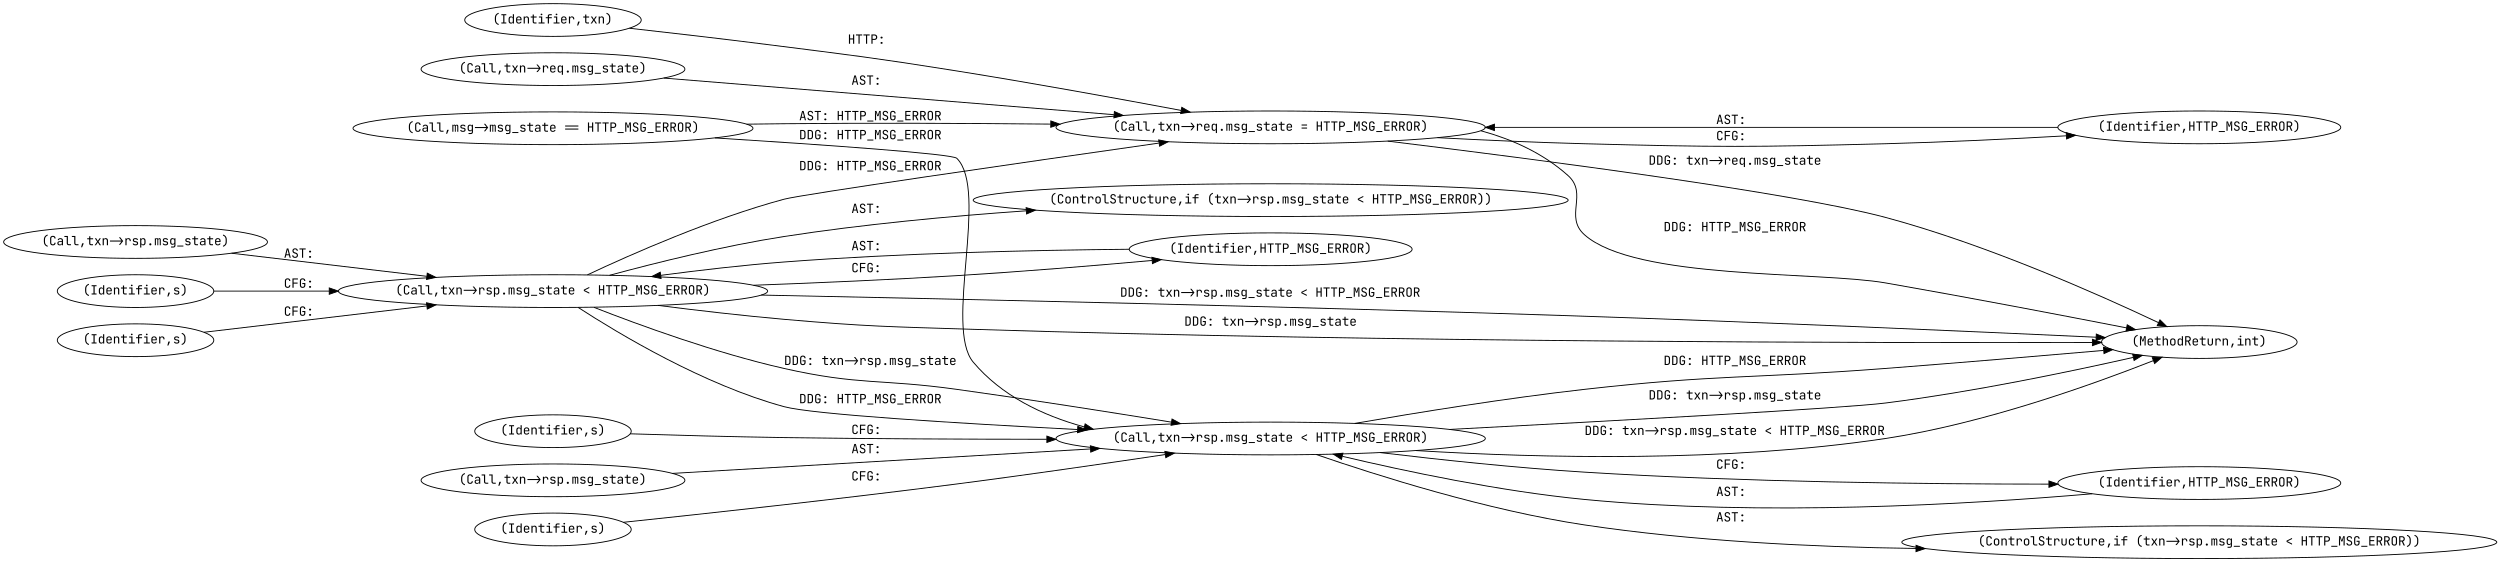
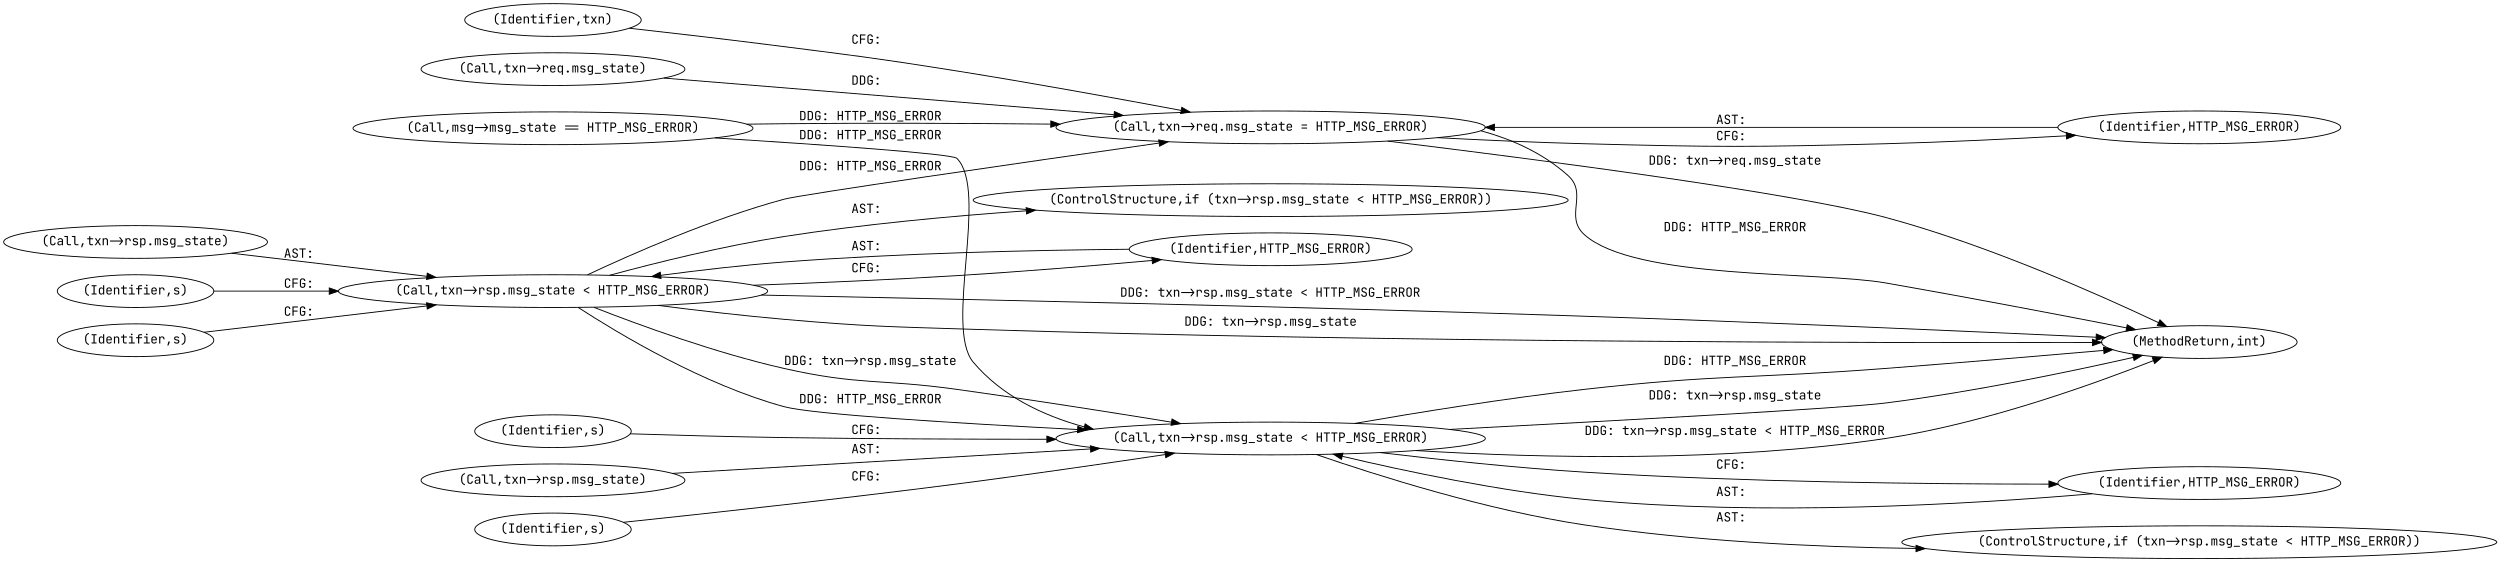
edge "(Identifier,txn)" -> "(Call,txn->req.msg_state = HTTP_MSG_ERROR)": label "HTTP: " -> "CFG: "
edge "(Call,txn->req.msg_state)" -> "(Call,txn->req.msg_state = HTTP_MSG_ERROR)": label "AST: " -> "DDG: "
edge "(Call,msg->msg_state == HTTP_MSG_ERROR)" -> "(Call,txn->req.msg_state = HTTP_MSG_ERROR)": label "AST: HTTP_MSG_ERROR" -> "DDG: HTTP_MSG_ERROR"
